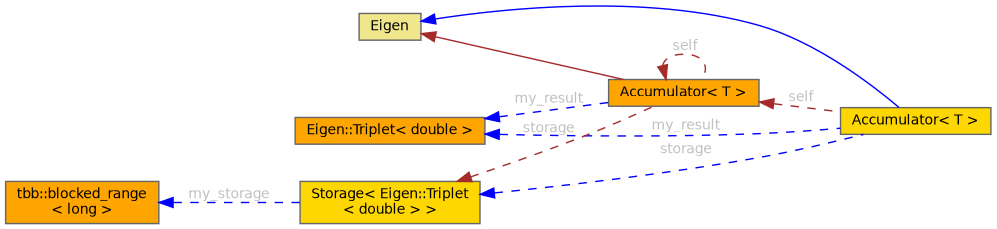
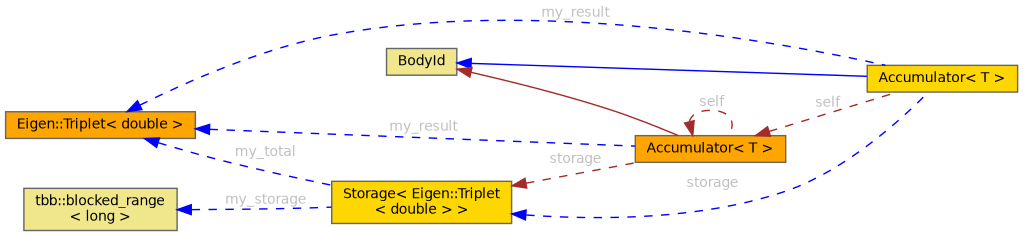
node "Eigen": label "Eigen" -> "BodyId"
edge "Storage< Eigen::Triplet < double > >" -> "Eigen::Triplet< double >": added, label "my_total"
node "tbb::blocked_range < long >": fillcolor orange -> khaki
